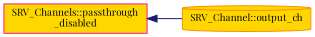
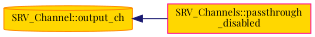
edge "SRV_Channel::output_ch" -> "SRV_Channels::passthrough _disabled": reversed
